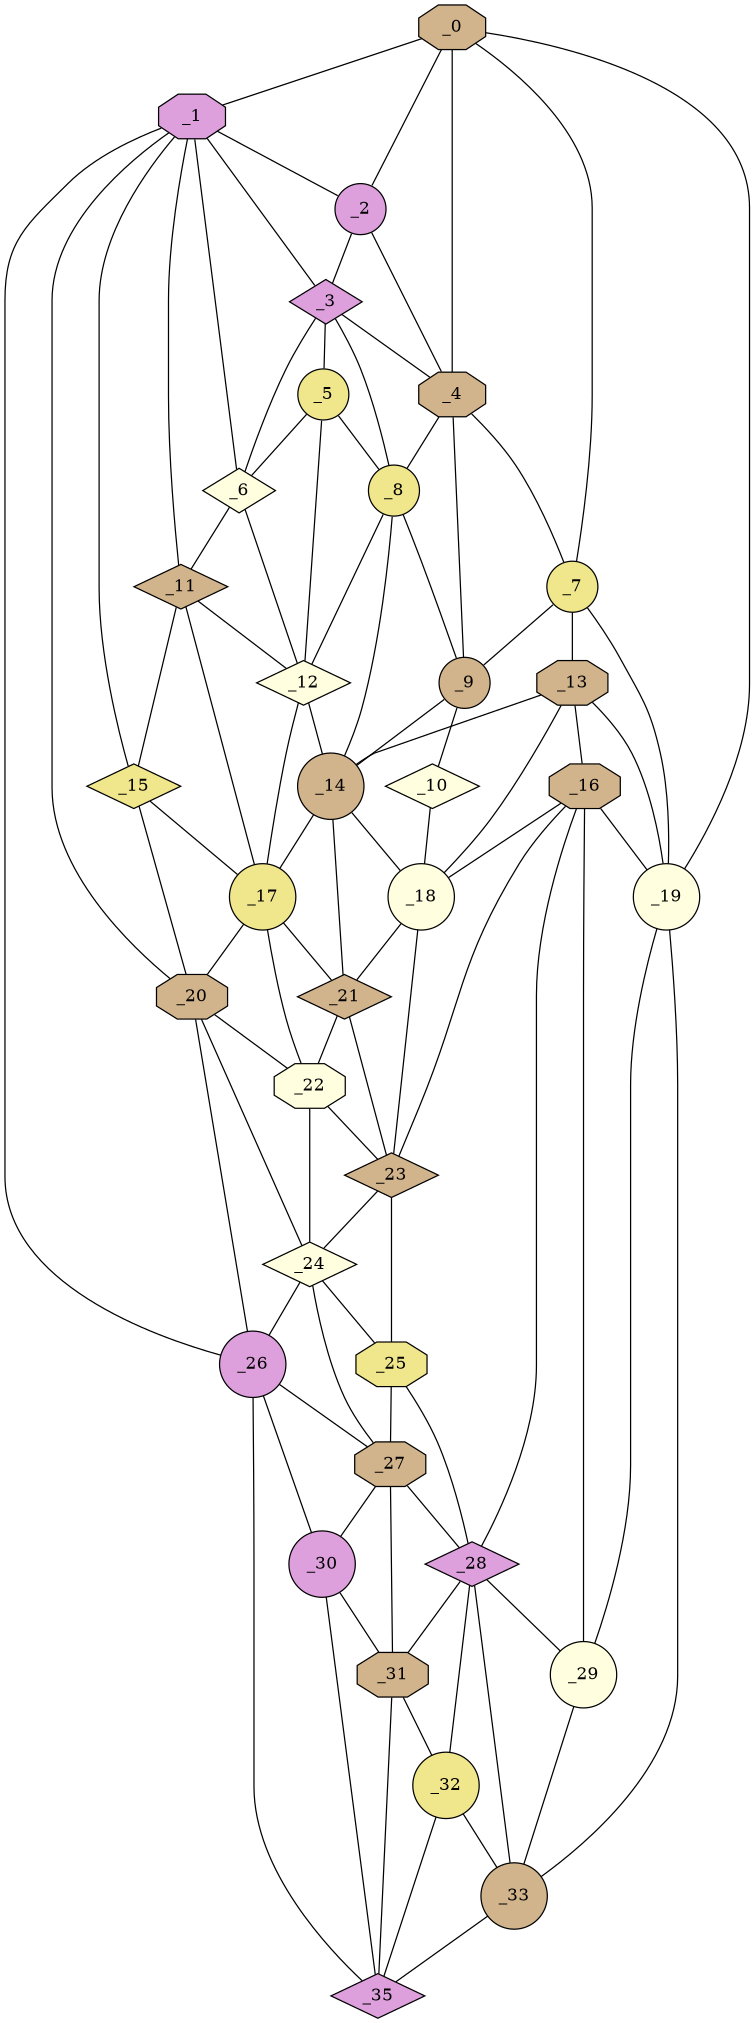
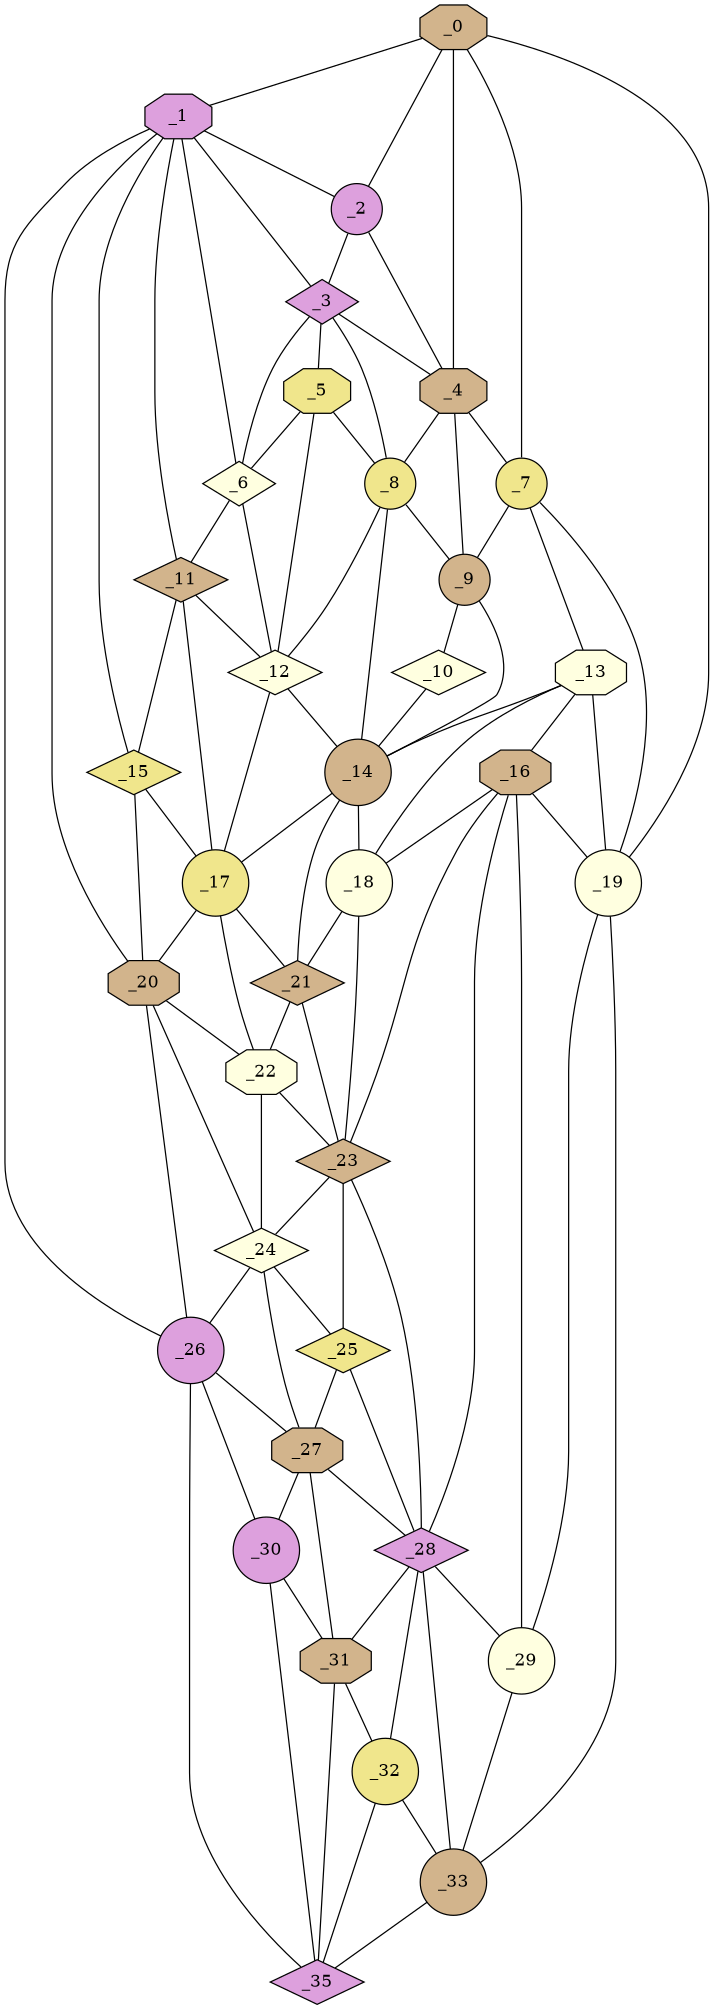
node "_5": shape circle -> octagon
node "_13": fillcolor tan -> lightyellow
edge "_10" -- "_18": now "_10" -- "_14"
edge "_23" -- "_28": added
node "_25": shape octagon -> diamond
